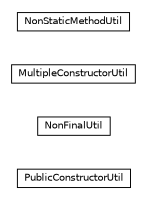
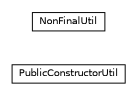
node "NonStaticMethodUtil": removed
node "MultipleConstructorUtil": removed
